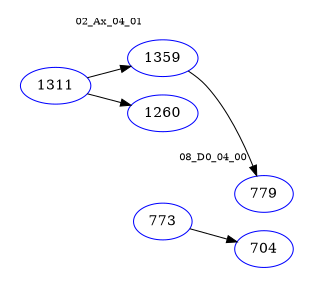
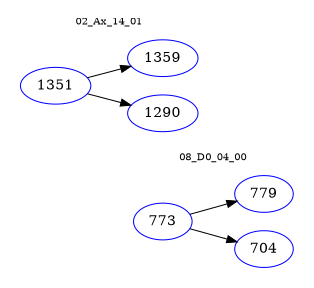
cluster "02_Ax_04_01": label "02_Ax_04_01" -> "02_Ax_14_01"
node "1311": label "1311" -> "1351"
node "1260": label "1260" -> "1290"
edge "1359" -> "779": now "773" -> "779"
